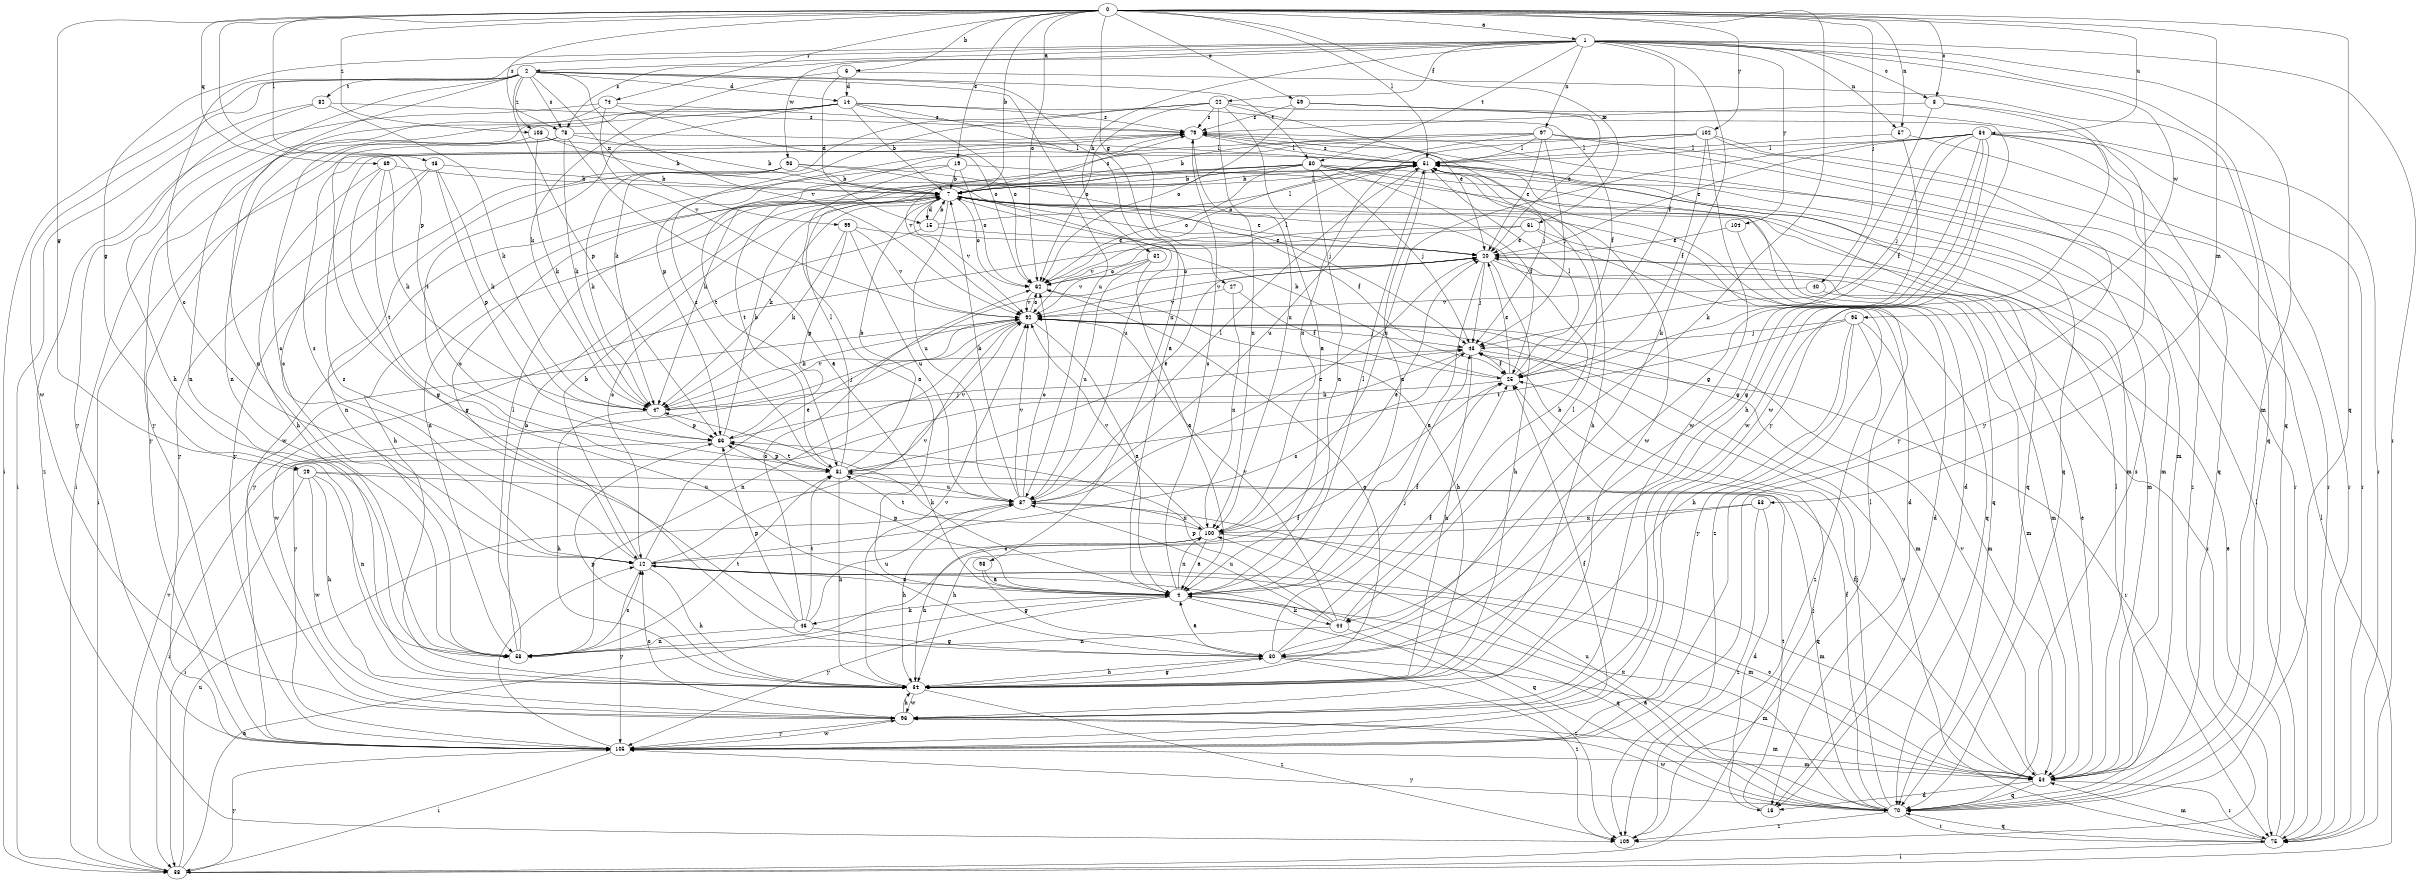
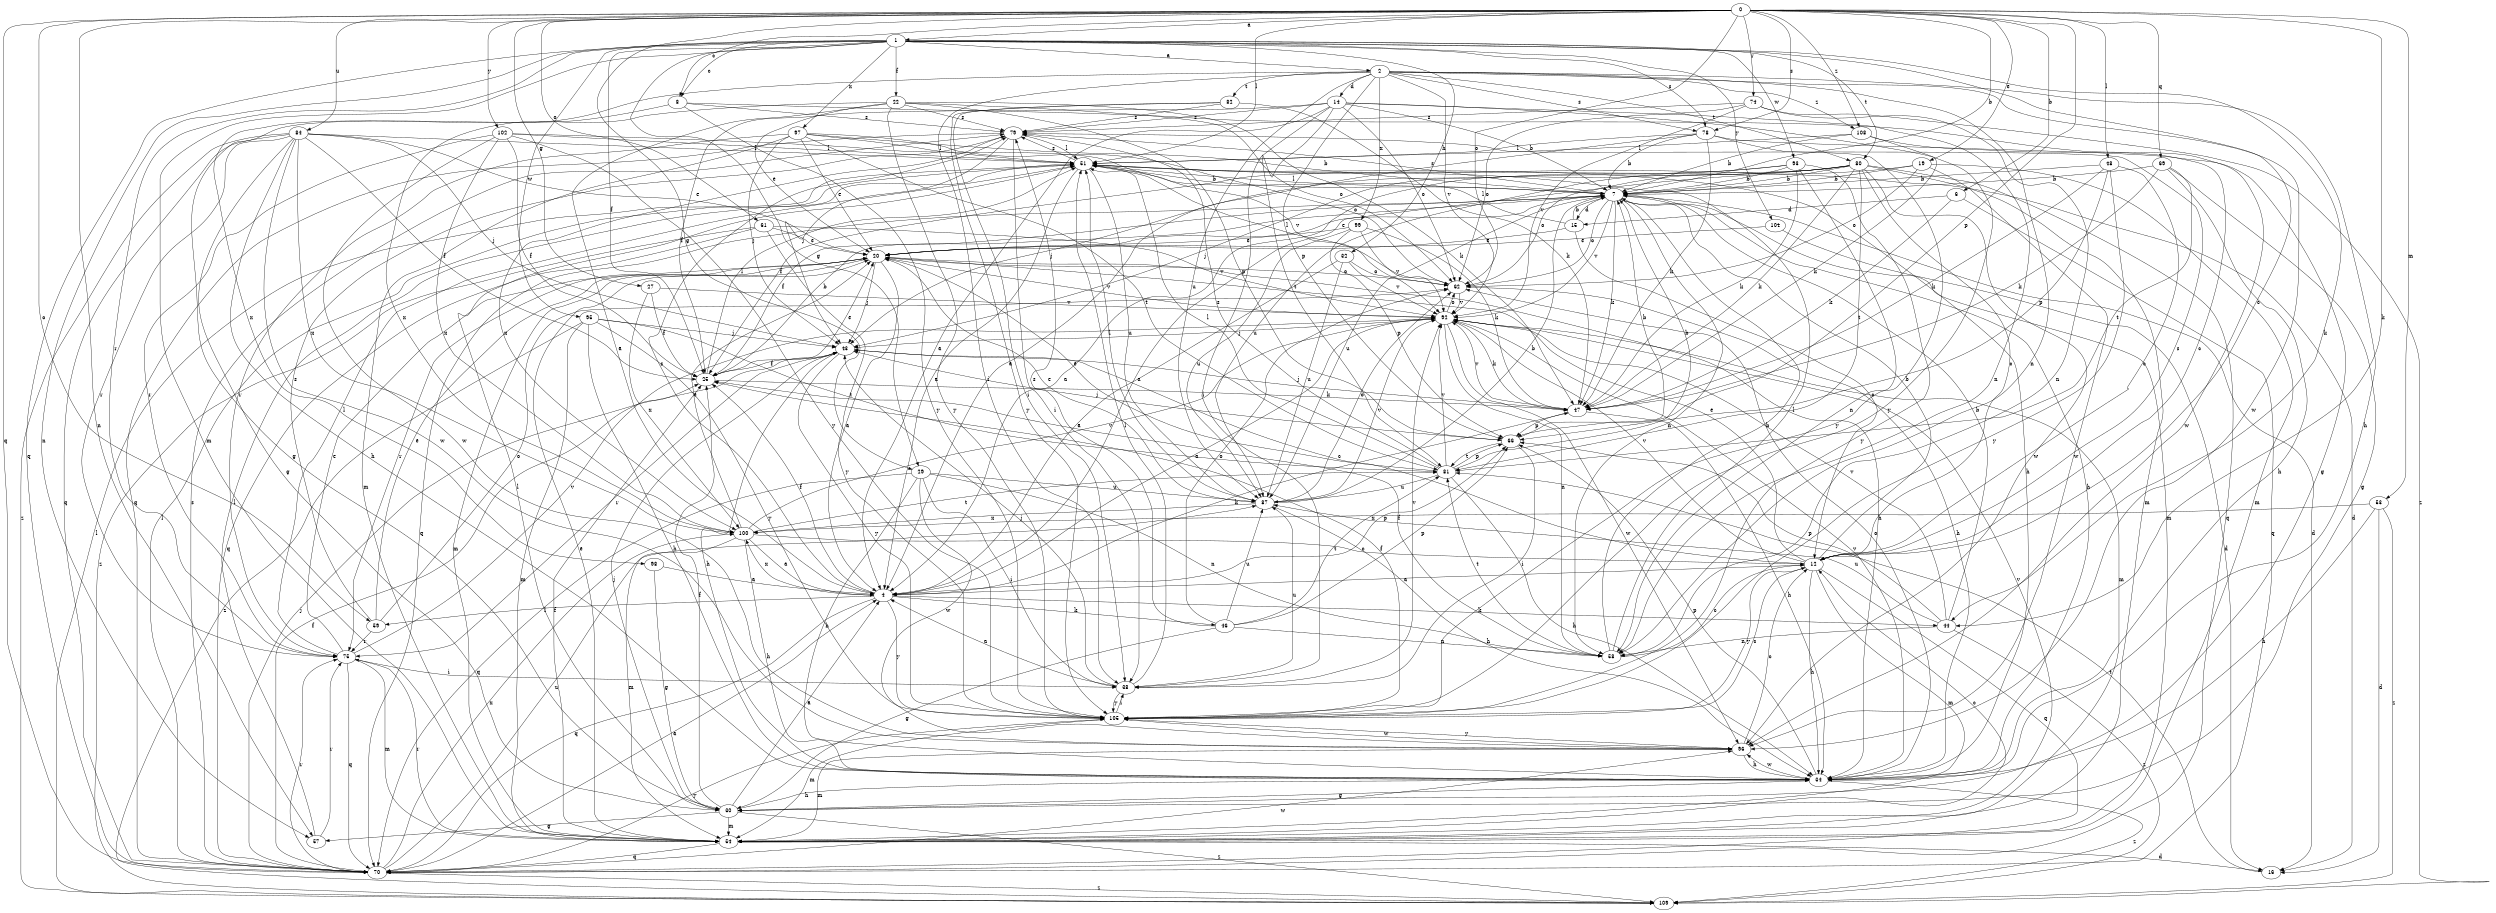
edge "6" -> "14": removed, label "d"
node "40": removed
edge "4" -> "51": now "4" -> "59"
edge "57" -> "30": reversed
